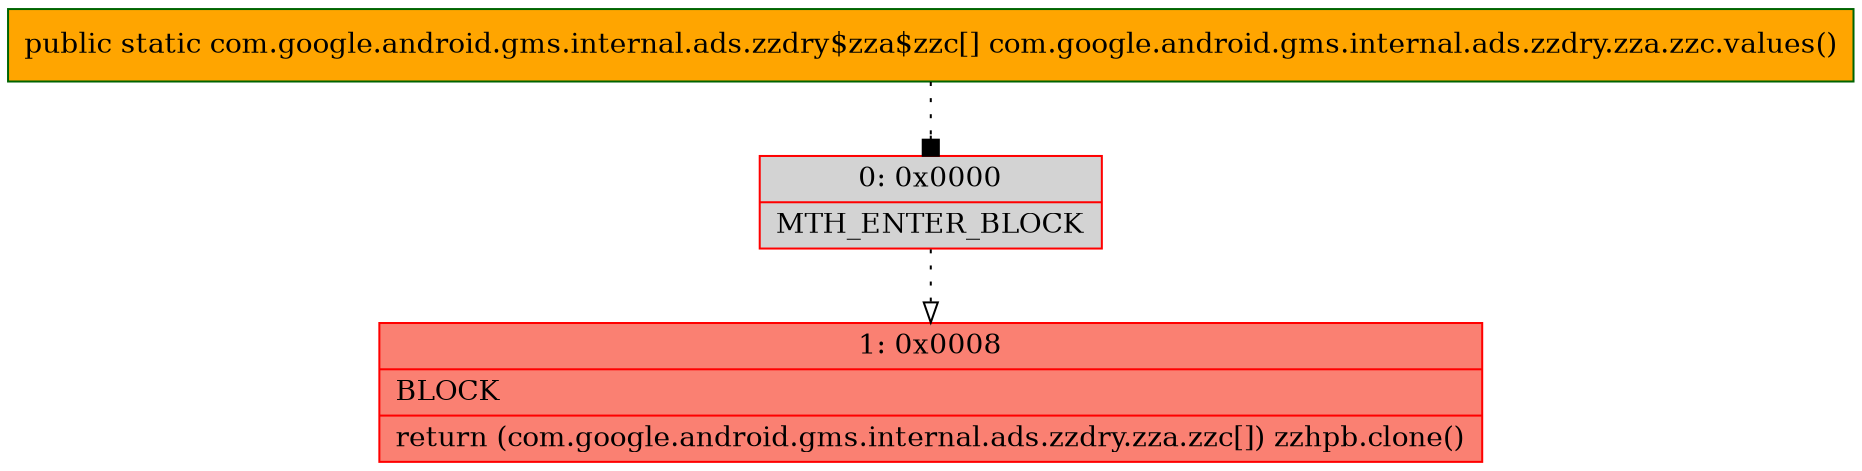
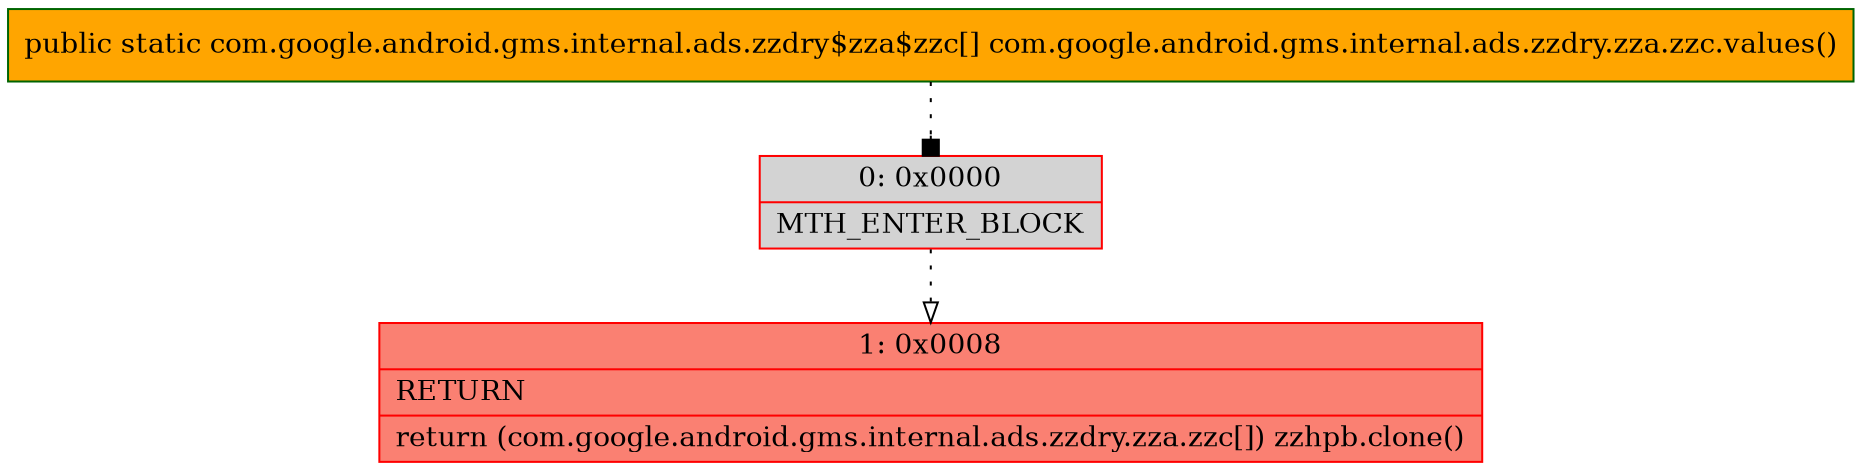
node "1: 0x0008": text "BLOCK" -> "RETURN"
